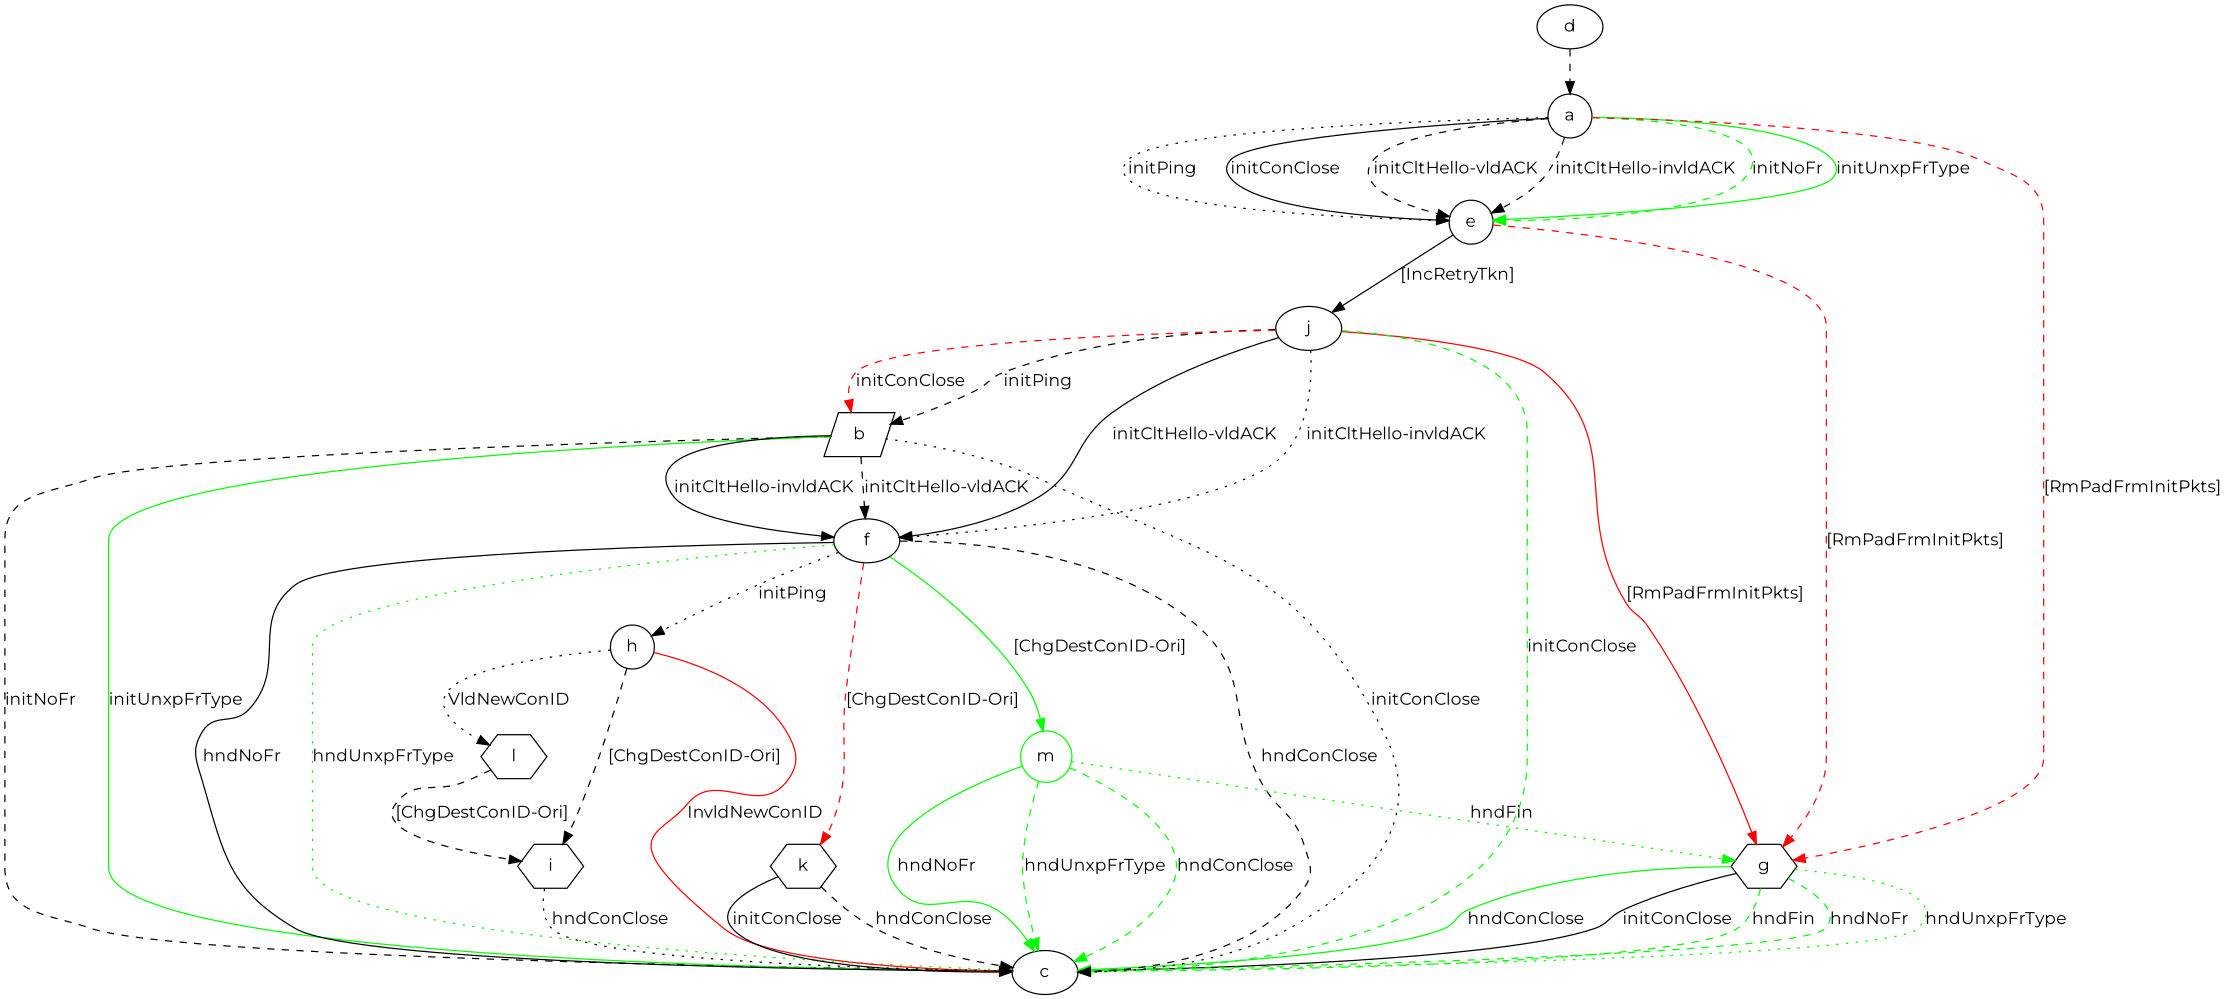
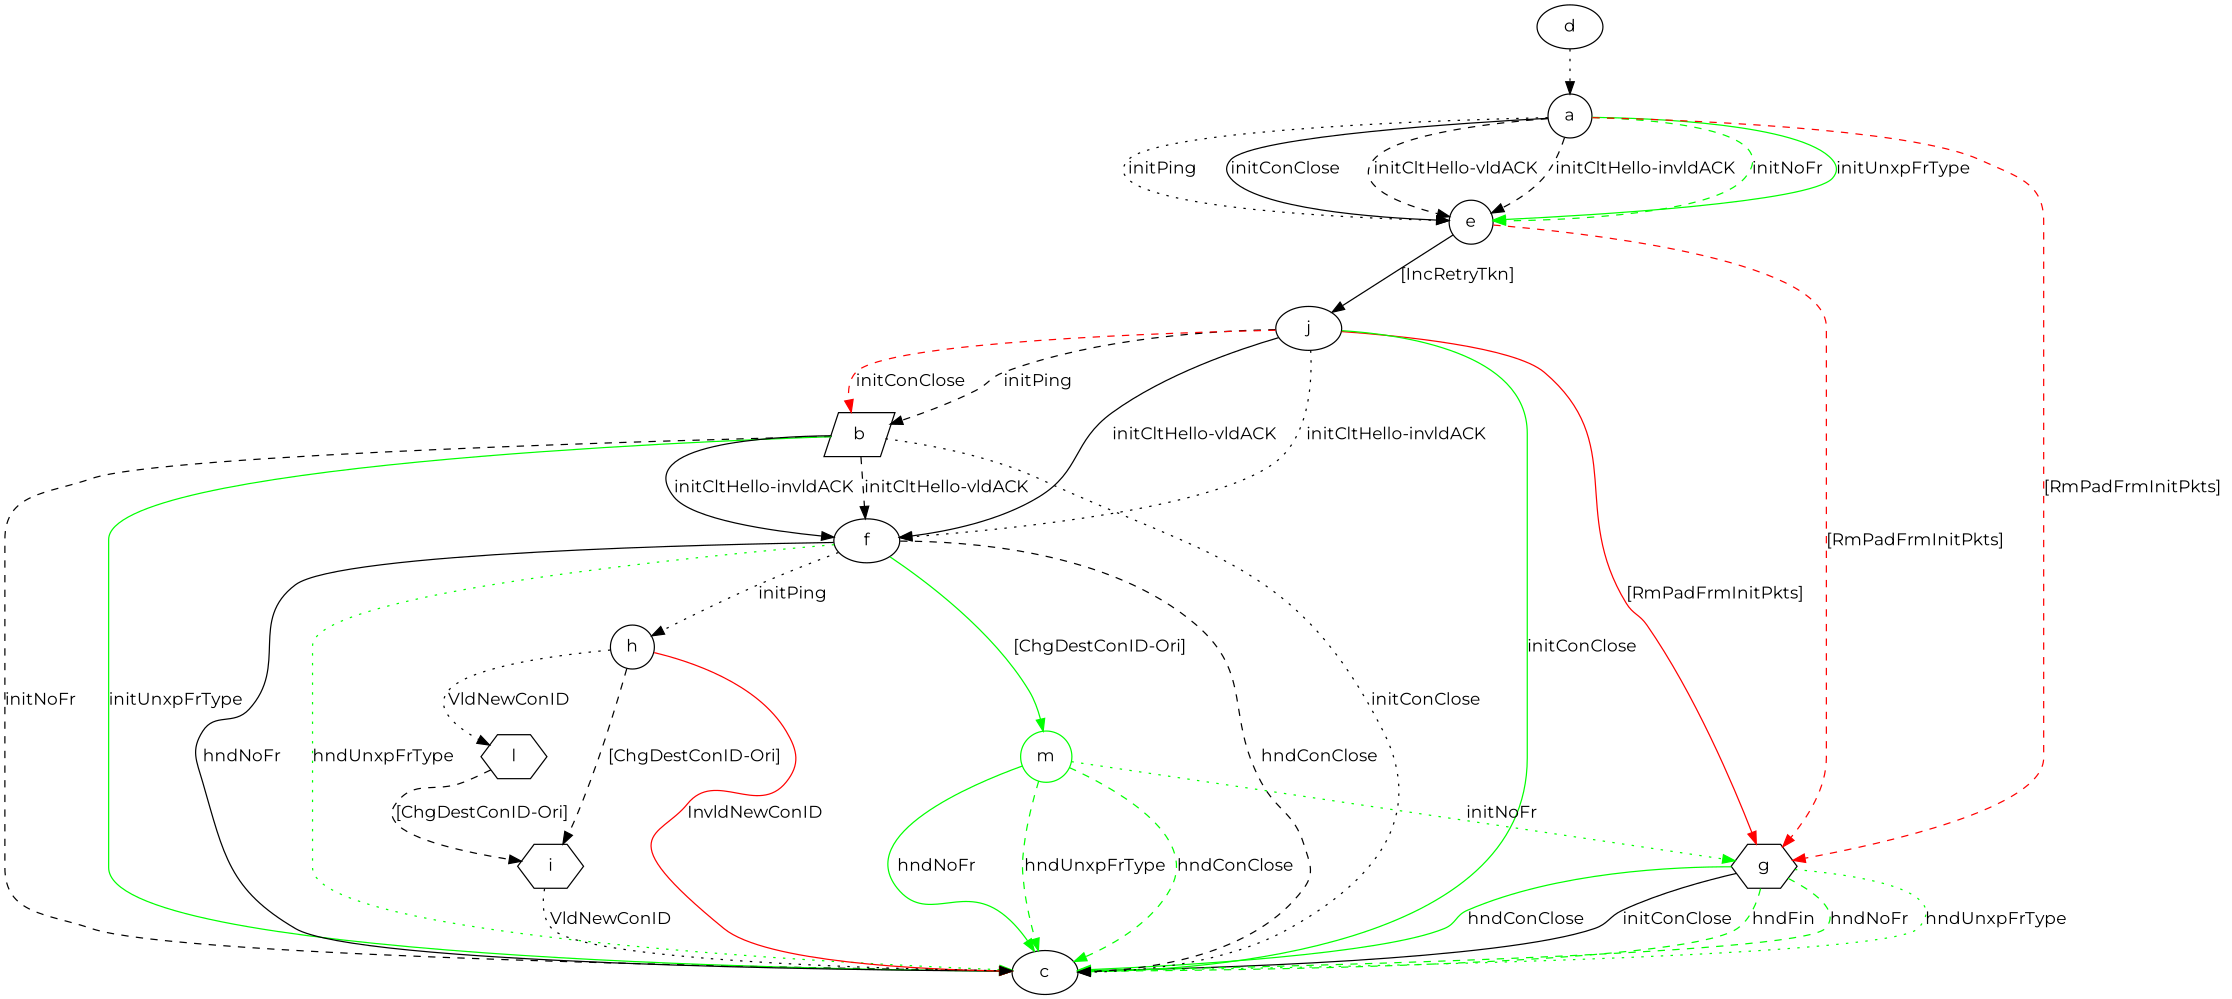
edge "d" -> "a": style dashed -> dotted
edge "j" -> "c": style dashed -> solid
edge "m" -> "g": label "hndFin " -> "initNoFr "
node "k": removed
edge "i" -> "c": label "hndConClose " -> "VldNewConID "
